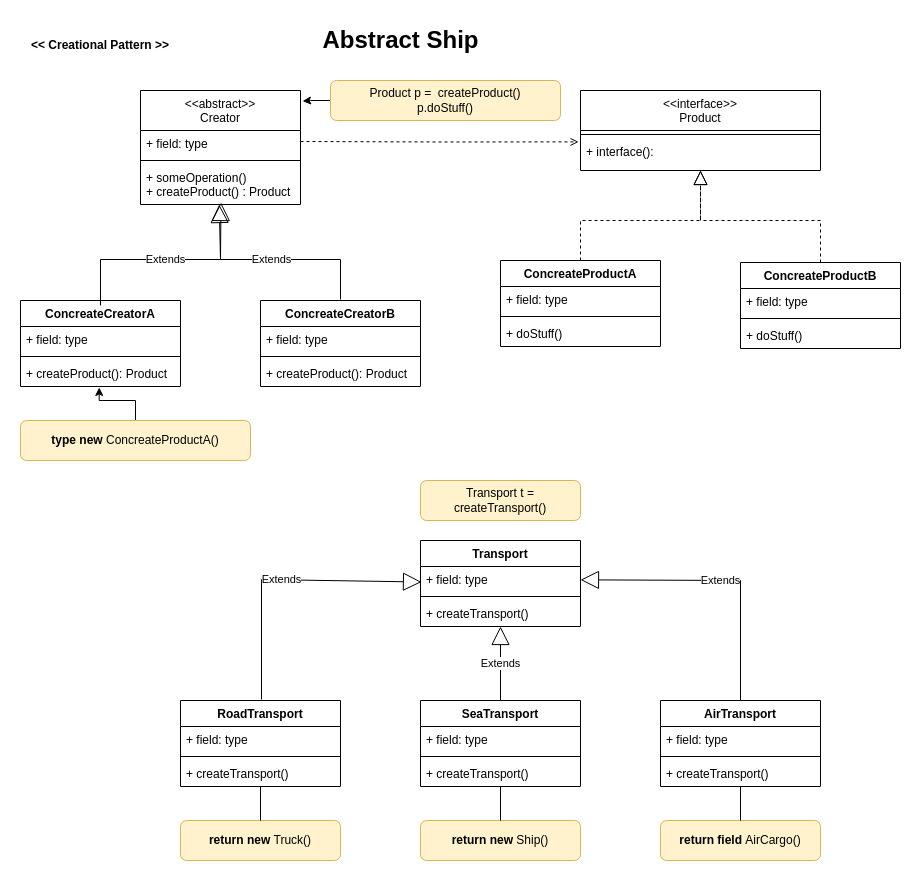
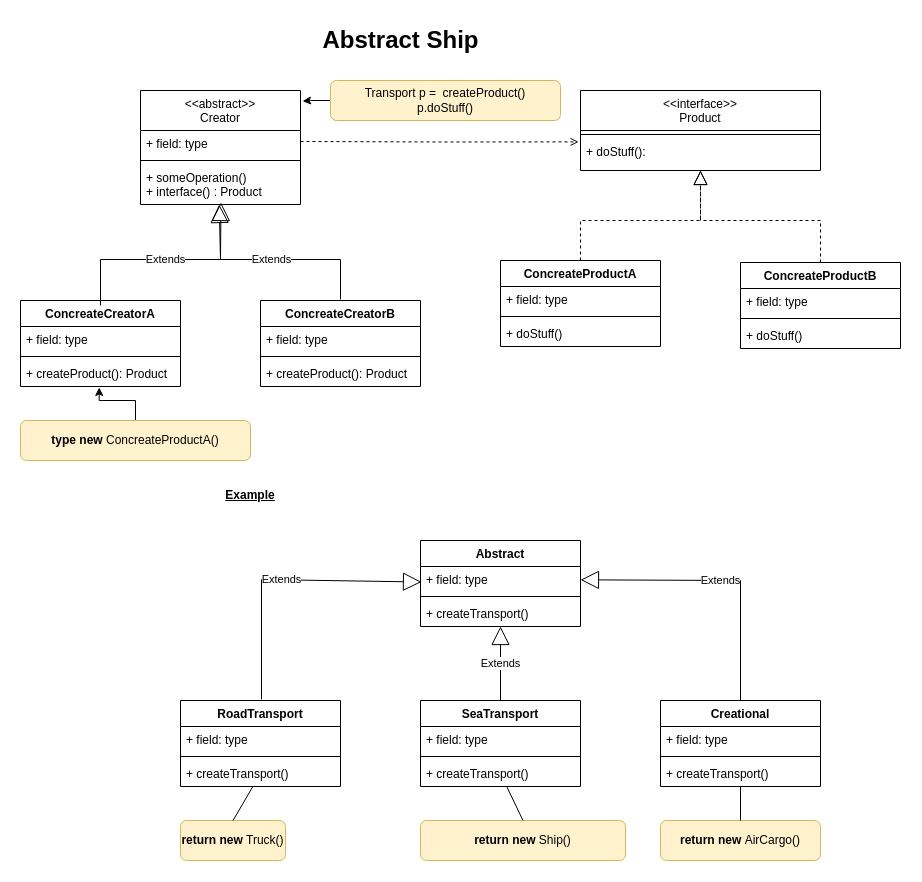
node "<< Creational Pattern >>": removed
node "Product p = createProduct() p.doStuff()": label "Product p = createProduct() p.doStuff()" -> "Transport p = createProduct() p.doStuff()"
node "+ interface():": label "+ interface():" -> "+ doStuff():"
node "+ someOperation() + createProduct() : Product": label "+ someOperation() + createProduct() : Product" -> "+ someOperation() + interface() : Product"
node "Example": added
node "Transport t = createTransport()": removed
node "Transport": label "Transport" -> "Abstract"
node "AirTransport": label "AirTransport" -> "Creational"
node "return new Truck()": size 160x40 -> 105x40
node "return new Ship()": size 160x40 -> 205x40
node "return field AirCargo()": label "return field AirCargo()" -> "return new AirCargo()"
